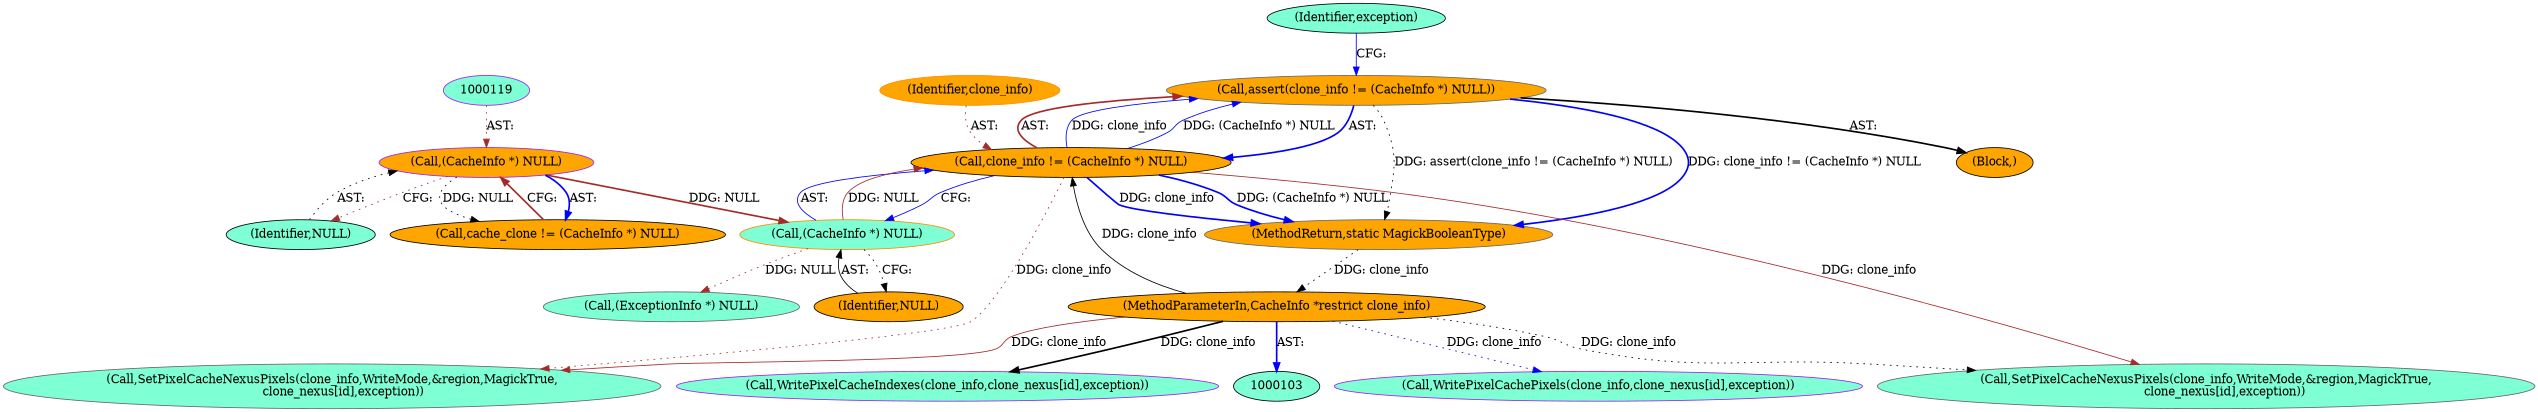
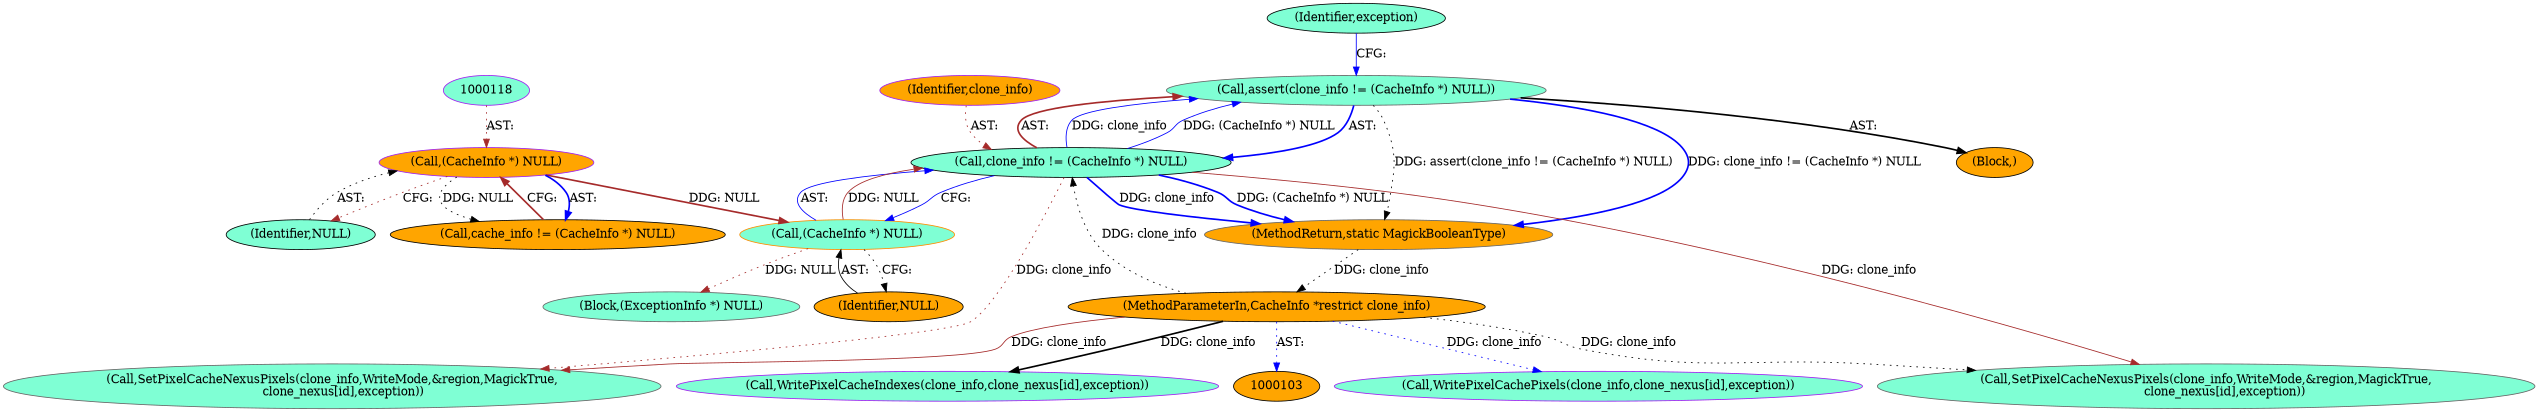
node "1000119": label "1000119" -> "1000118"
node "(Identifier,clone_info)": color darkorange -> purple
node "(Call,assert(clone_info != (CacheInfo *) NULL))": fillcolor orange -> aquamarine
node "(Call,clone_info != (CacheInfo *) NULL)": fillcolor orange -> aquamarine
node "(Call,cache_clone != (CacheInfo *) NULL)": label "(Call,cache_clone != (CacheInfo *) NULL)" -> "(Call,cache_info != (CacheInfo *) NULL)"
edge "(MethodParameterIn,CacheInfo *restrict clone_info)" -> "(Call,clone_info != (CacheInfo *) NULL)": style solid -> dotted
node "(Call,(ExceptionInfo *) NULL)": label "(Call,(ExceptionInfo *) NULL)" -> "(Block,(ExceptionInfo *) NULL)"
edge "(MethodParameterIn,CacheInfo *restrict clone_info)" -> "1000103": style bold -> dotted
node "1000103": fillcolor aquamarine -> orange
